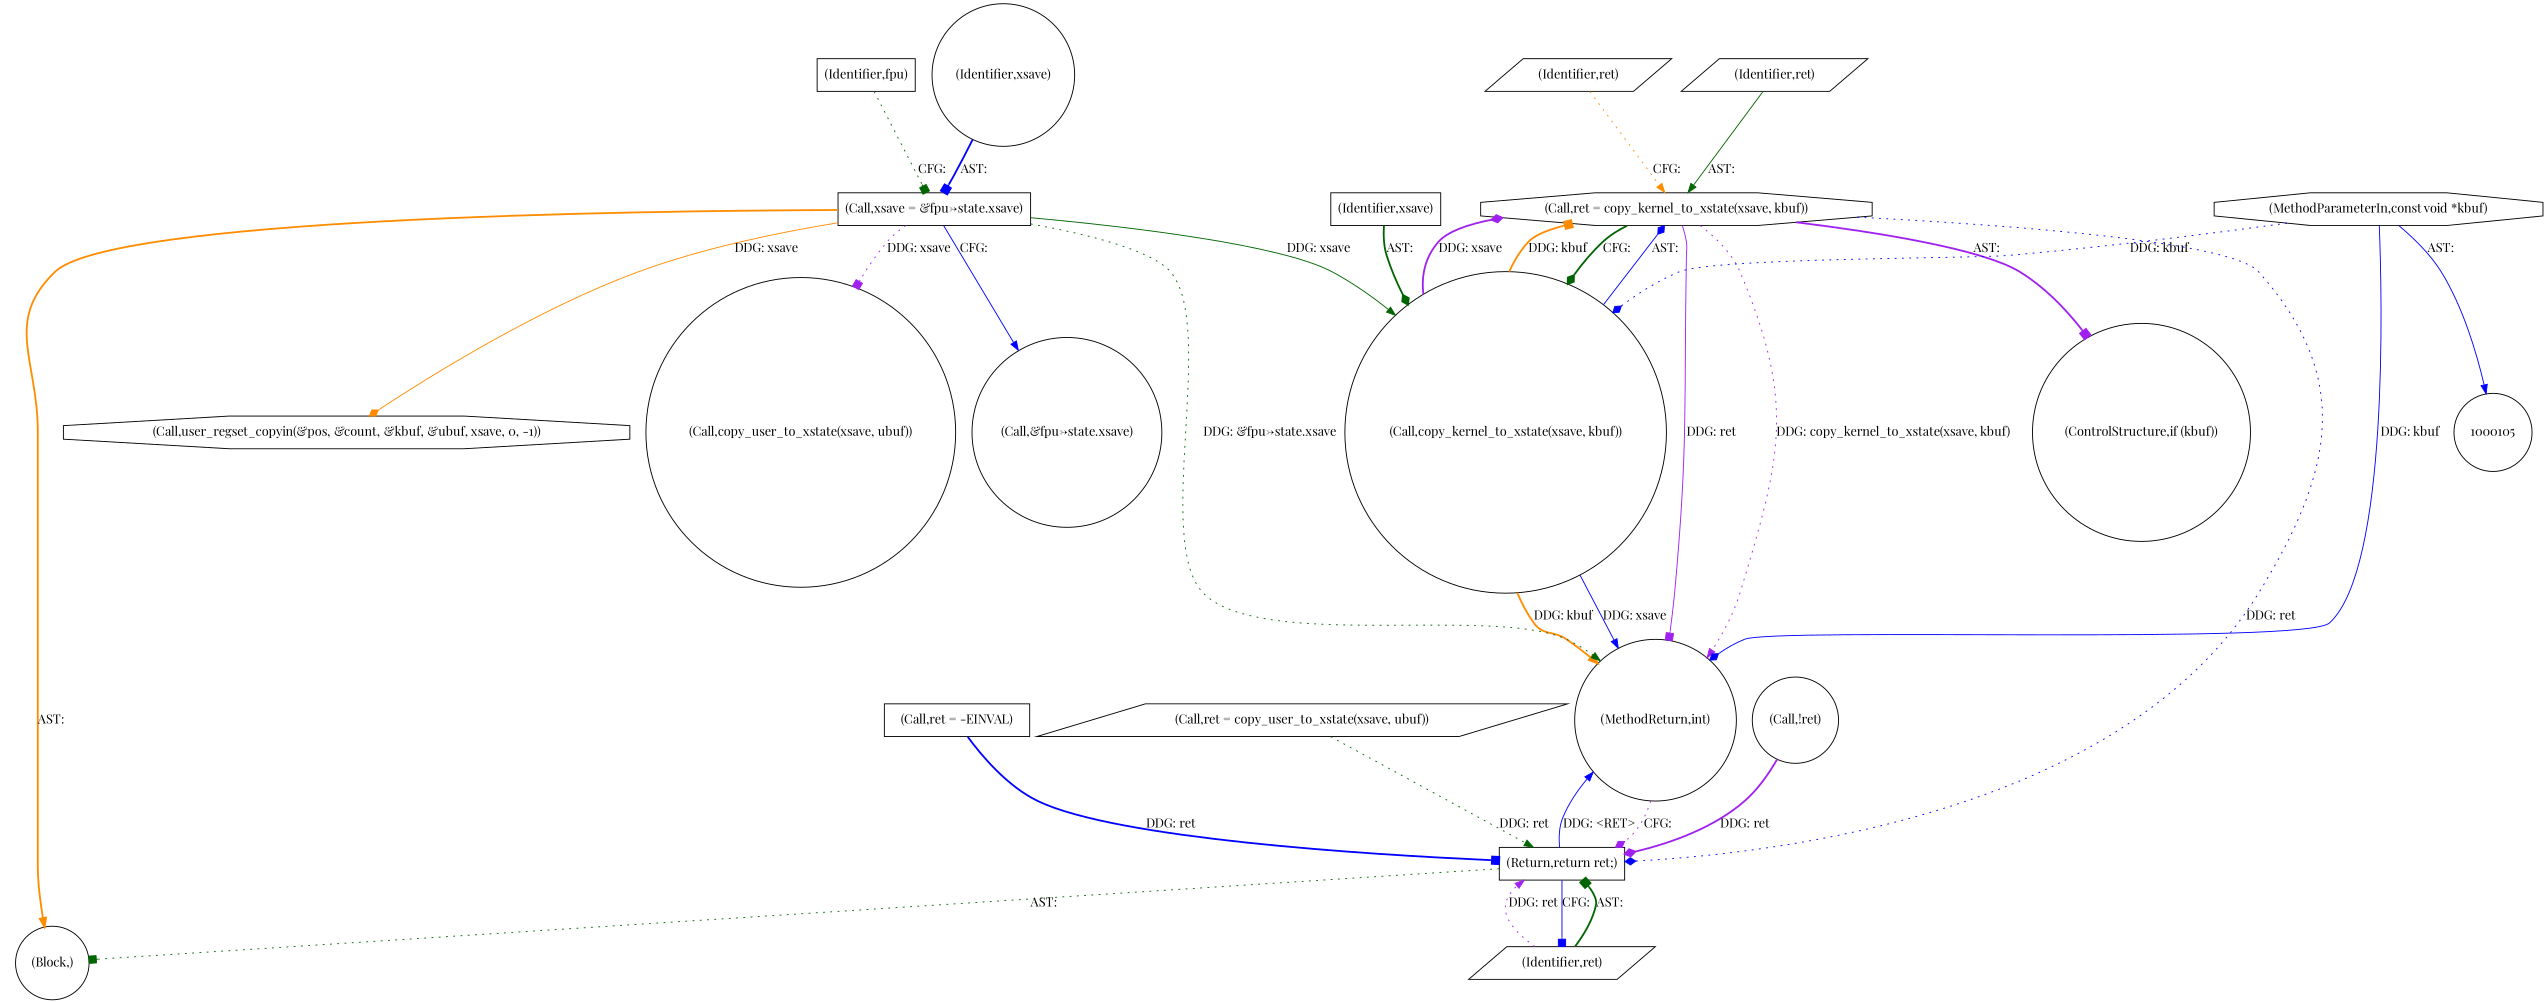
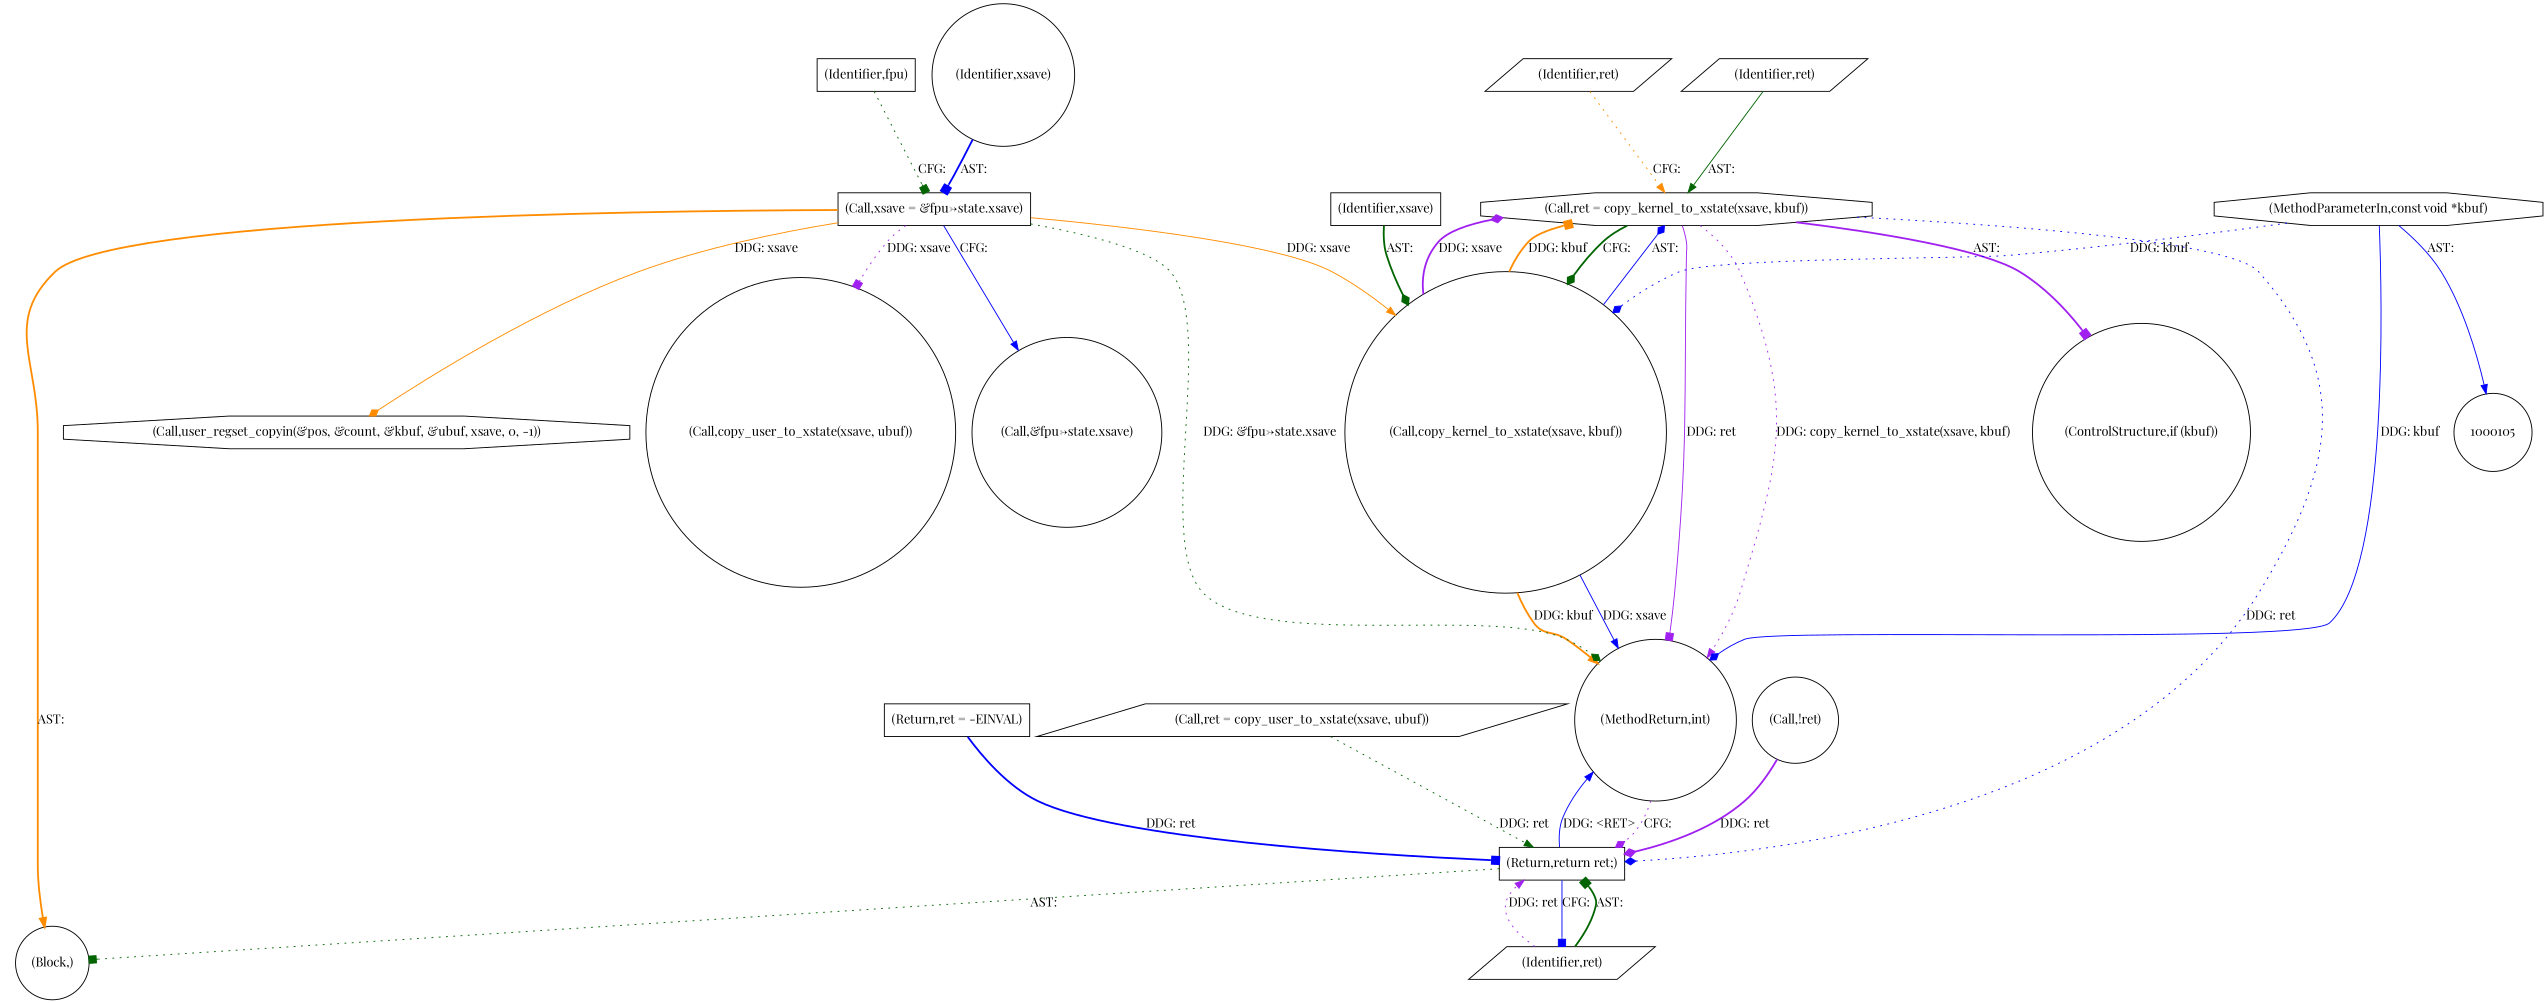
edge "(Call,xsave = &fpu->state.xsave)" -> "(Call,copy_kernel_to_xstate(xsave, kbuf))": color darkgreen -> darkorange
edge "(Call,xsave = &fpu->state.xsave)" -> "(MethodReturn,int)": arrowhead normal -> diamond
node "(Call,ret = -EINVAL)": label "(Call,ret = -EINVAL)" -> "(Return,ret = -EINVAL)"
